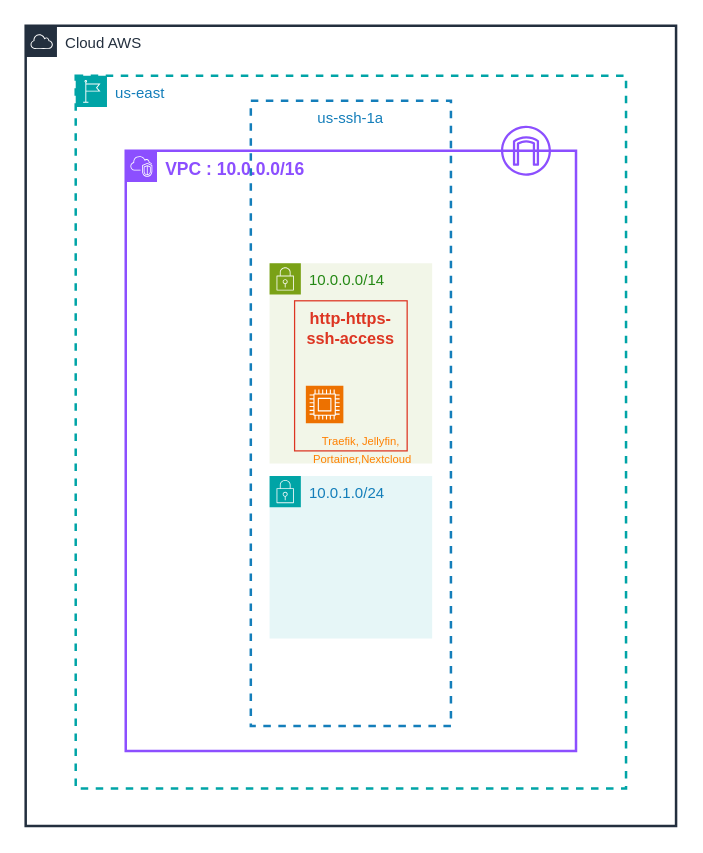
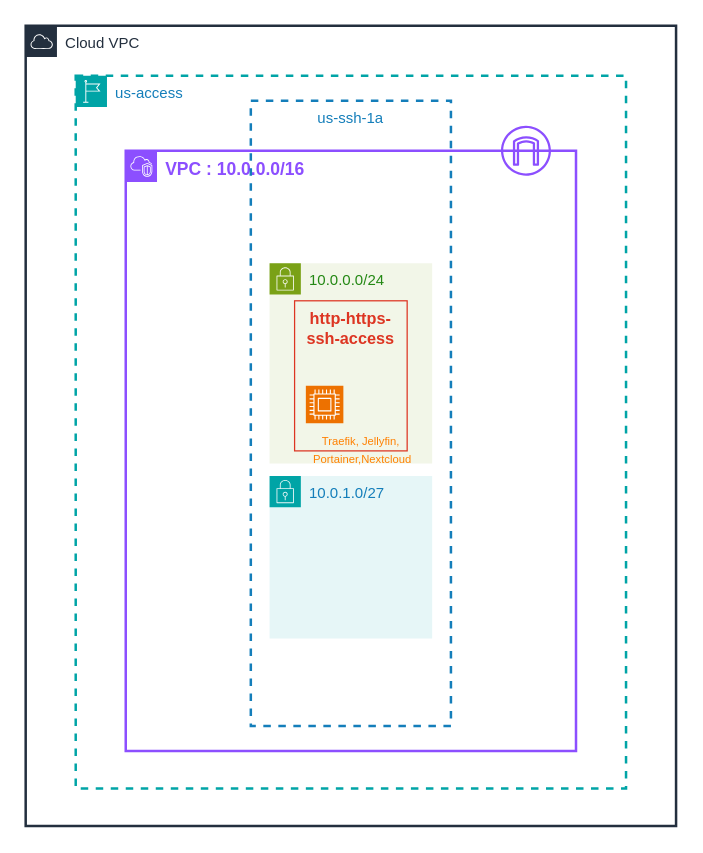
node "Cloud AWS": label "Cloud AWS" -> "Cloud VPC"
node "us-east": label "us-east" -> "us-access"
node "10.0.0.0/14": label "10.0.0.0/14" -> "10.0.0.0/24"
node "10.0.1.0/24": label "10.0.1.0/24" -> "10.0.1.0/27"
